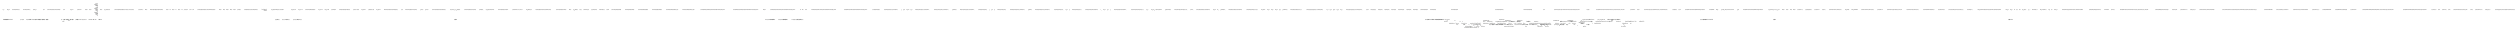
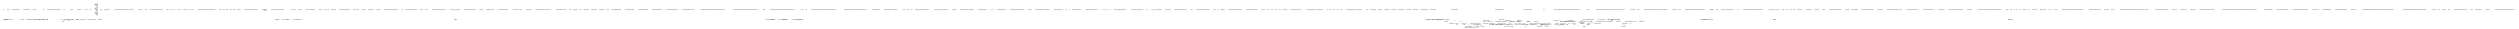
node "_pendingRemovals.Remove(member)": added
